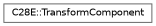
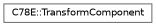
node "C28E::TransformComponent": label "C28E::TransformComponent" -> "C78E::TransformComponent"
